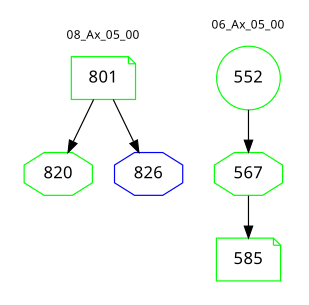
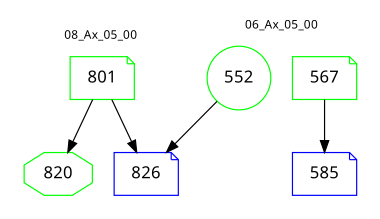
edge "552" -> "567": now "552" -> "826"
node "826": shape octagon -> note
node "567": shape octagon -> note
node "585": color green -> blue
